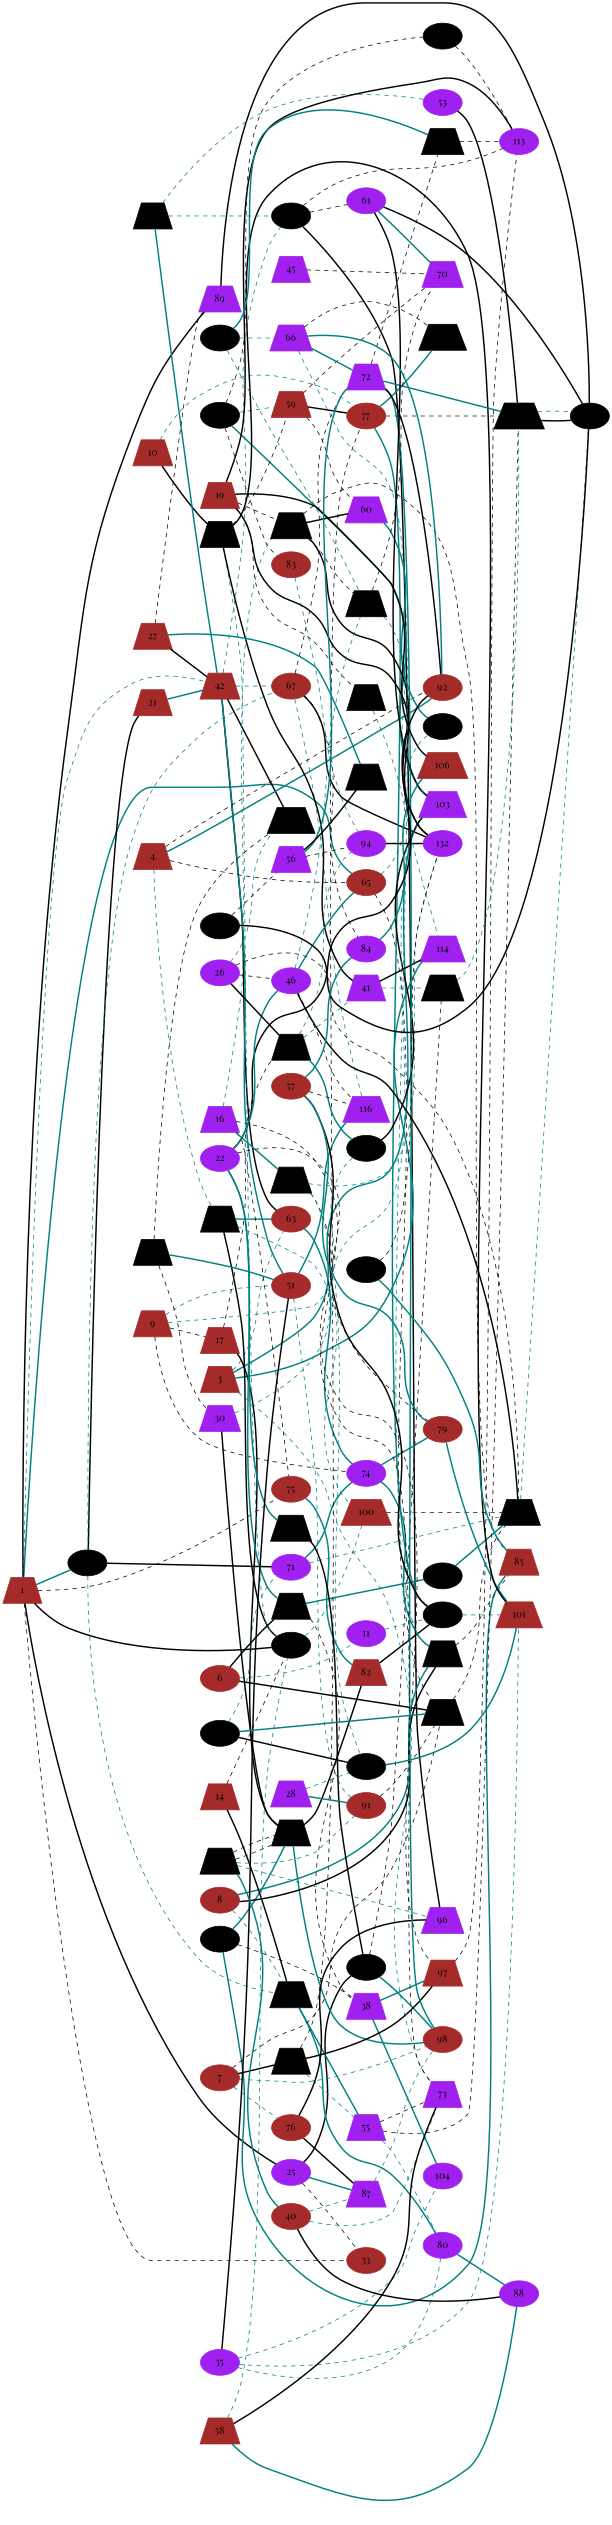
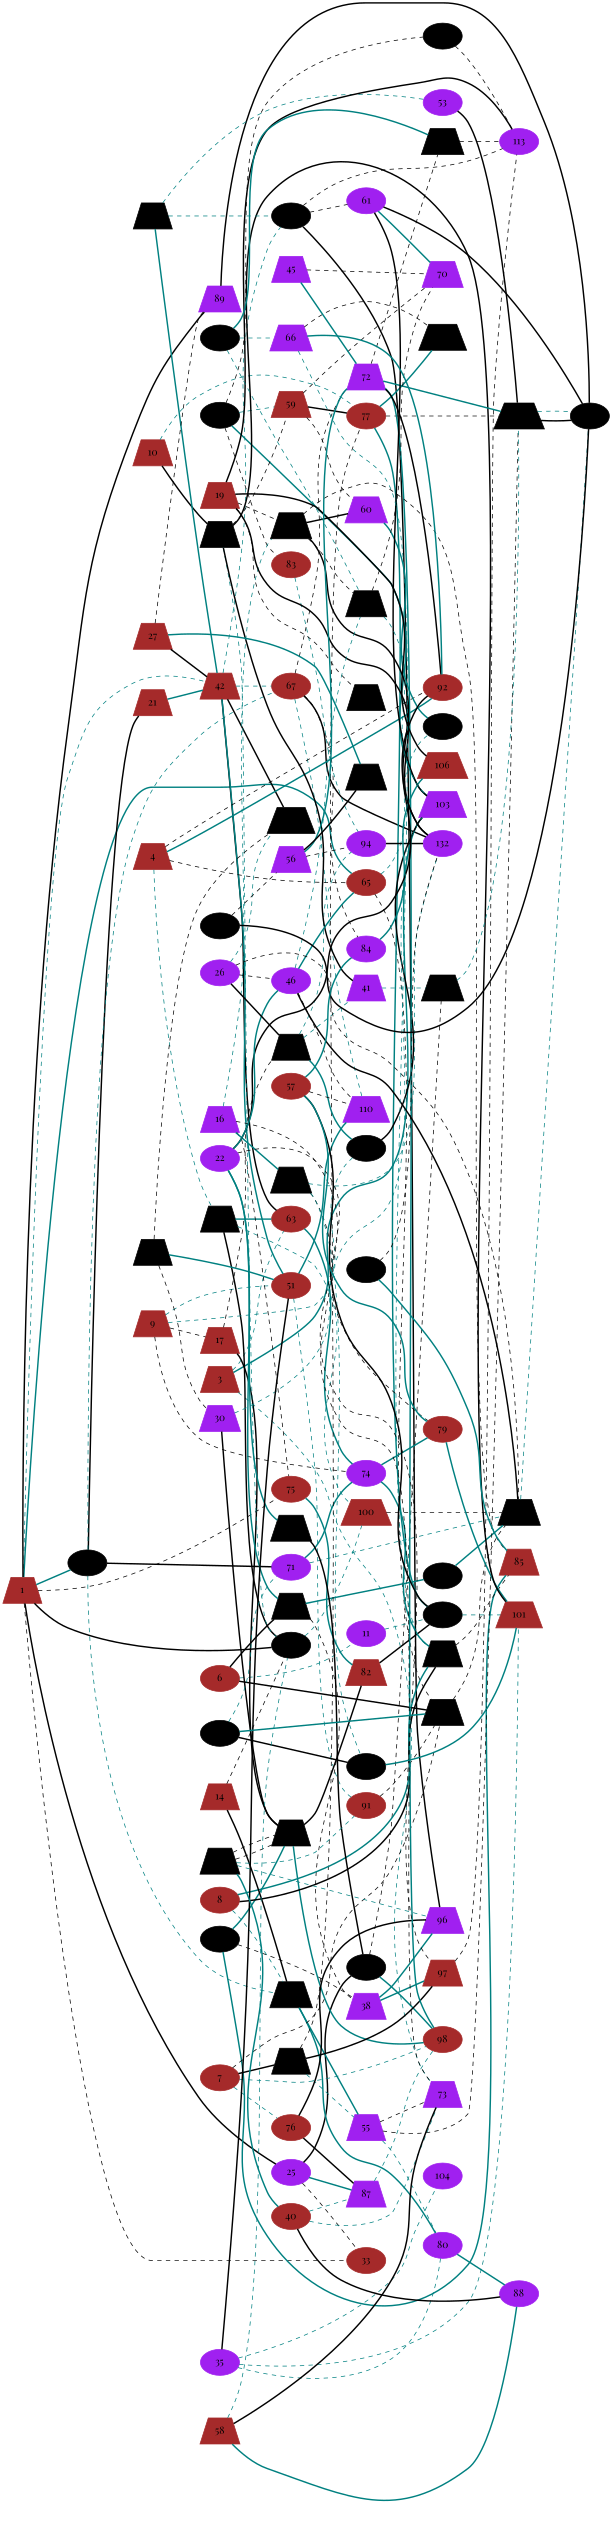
edge "66" -- "72": now "45" -- "72"
node "114": removed
node "116": label "116" -> "110"
node "28": removed
edge "38" -- "104": now "38" -- "96"
